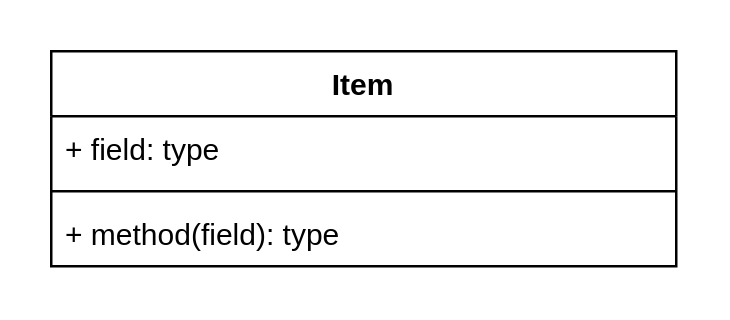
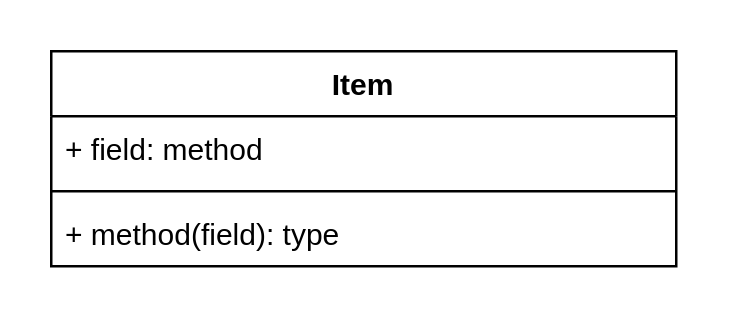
node "+ field: type": label "+ field: type" -> "+ field: method"
